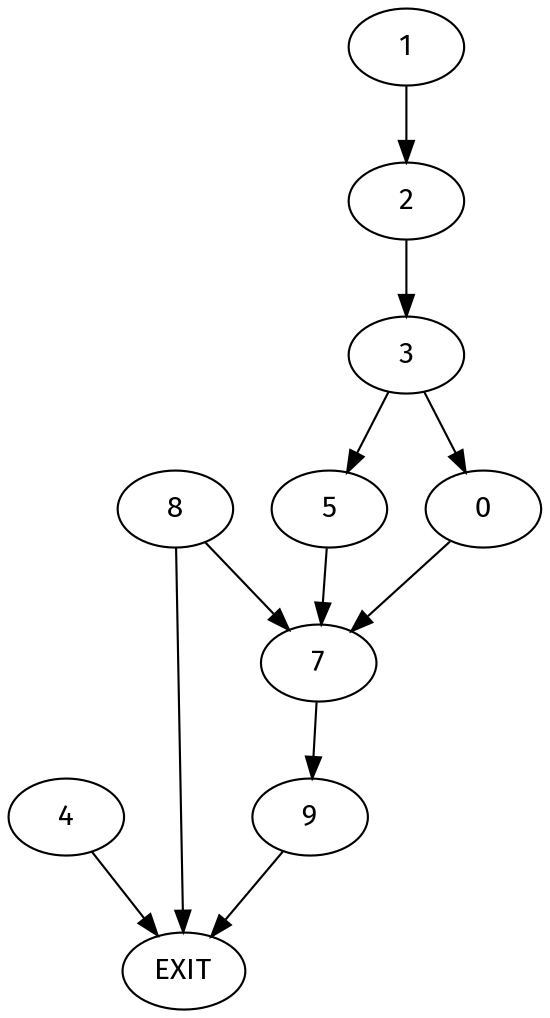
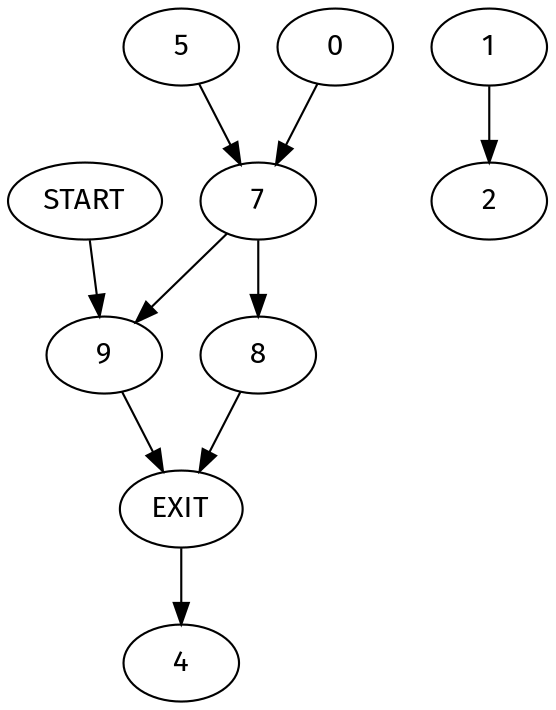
node "START": added
node "3": removed
edge "8" -> "7": reversed
edge "4" -> "EXIT": reversed
